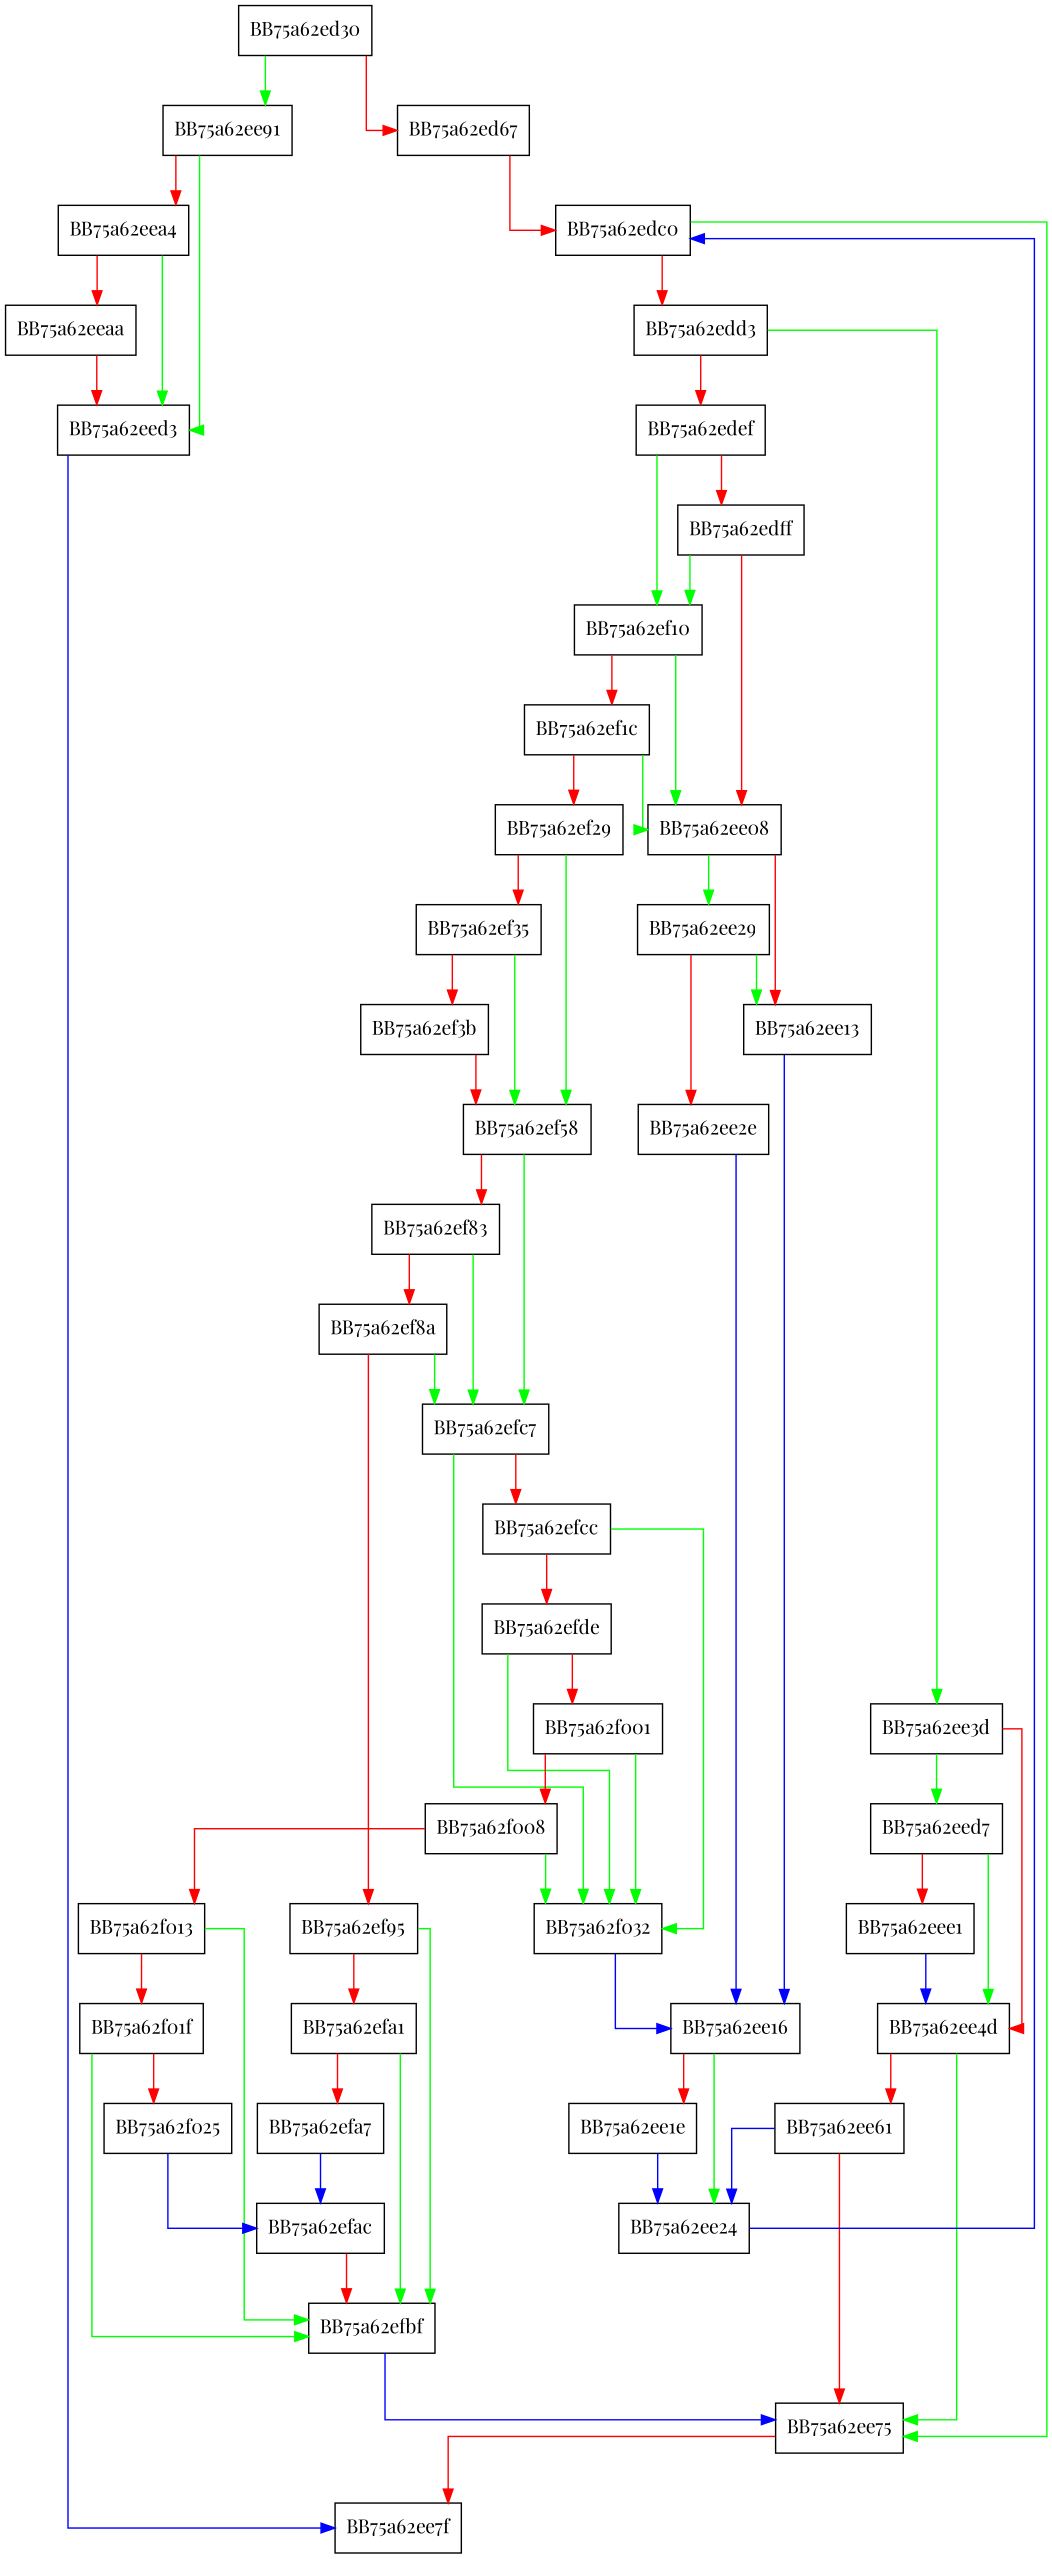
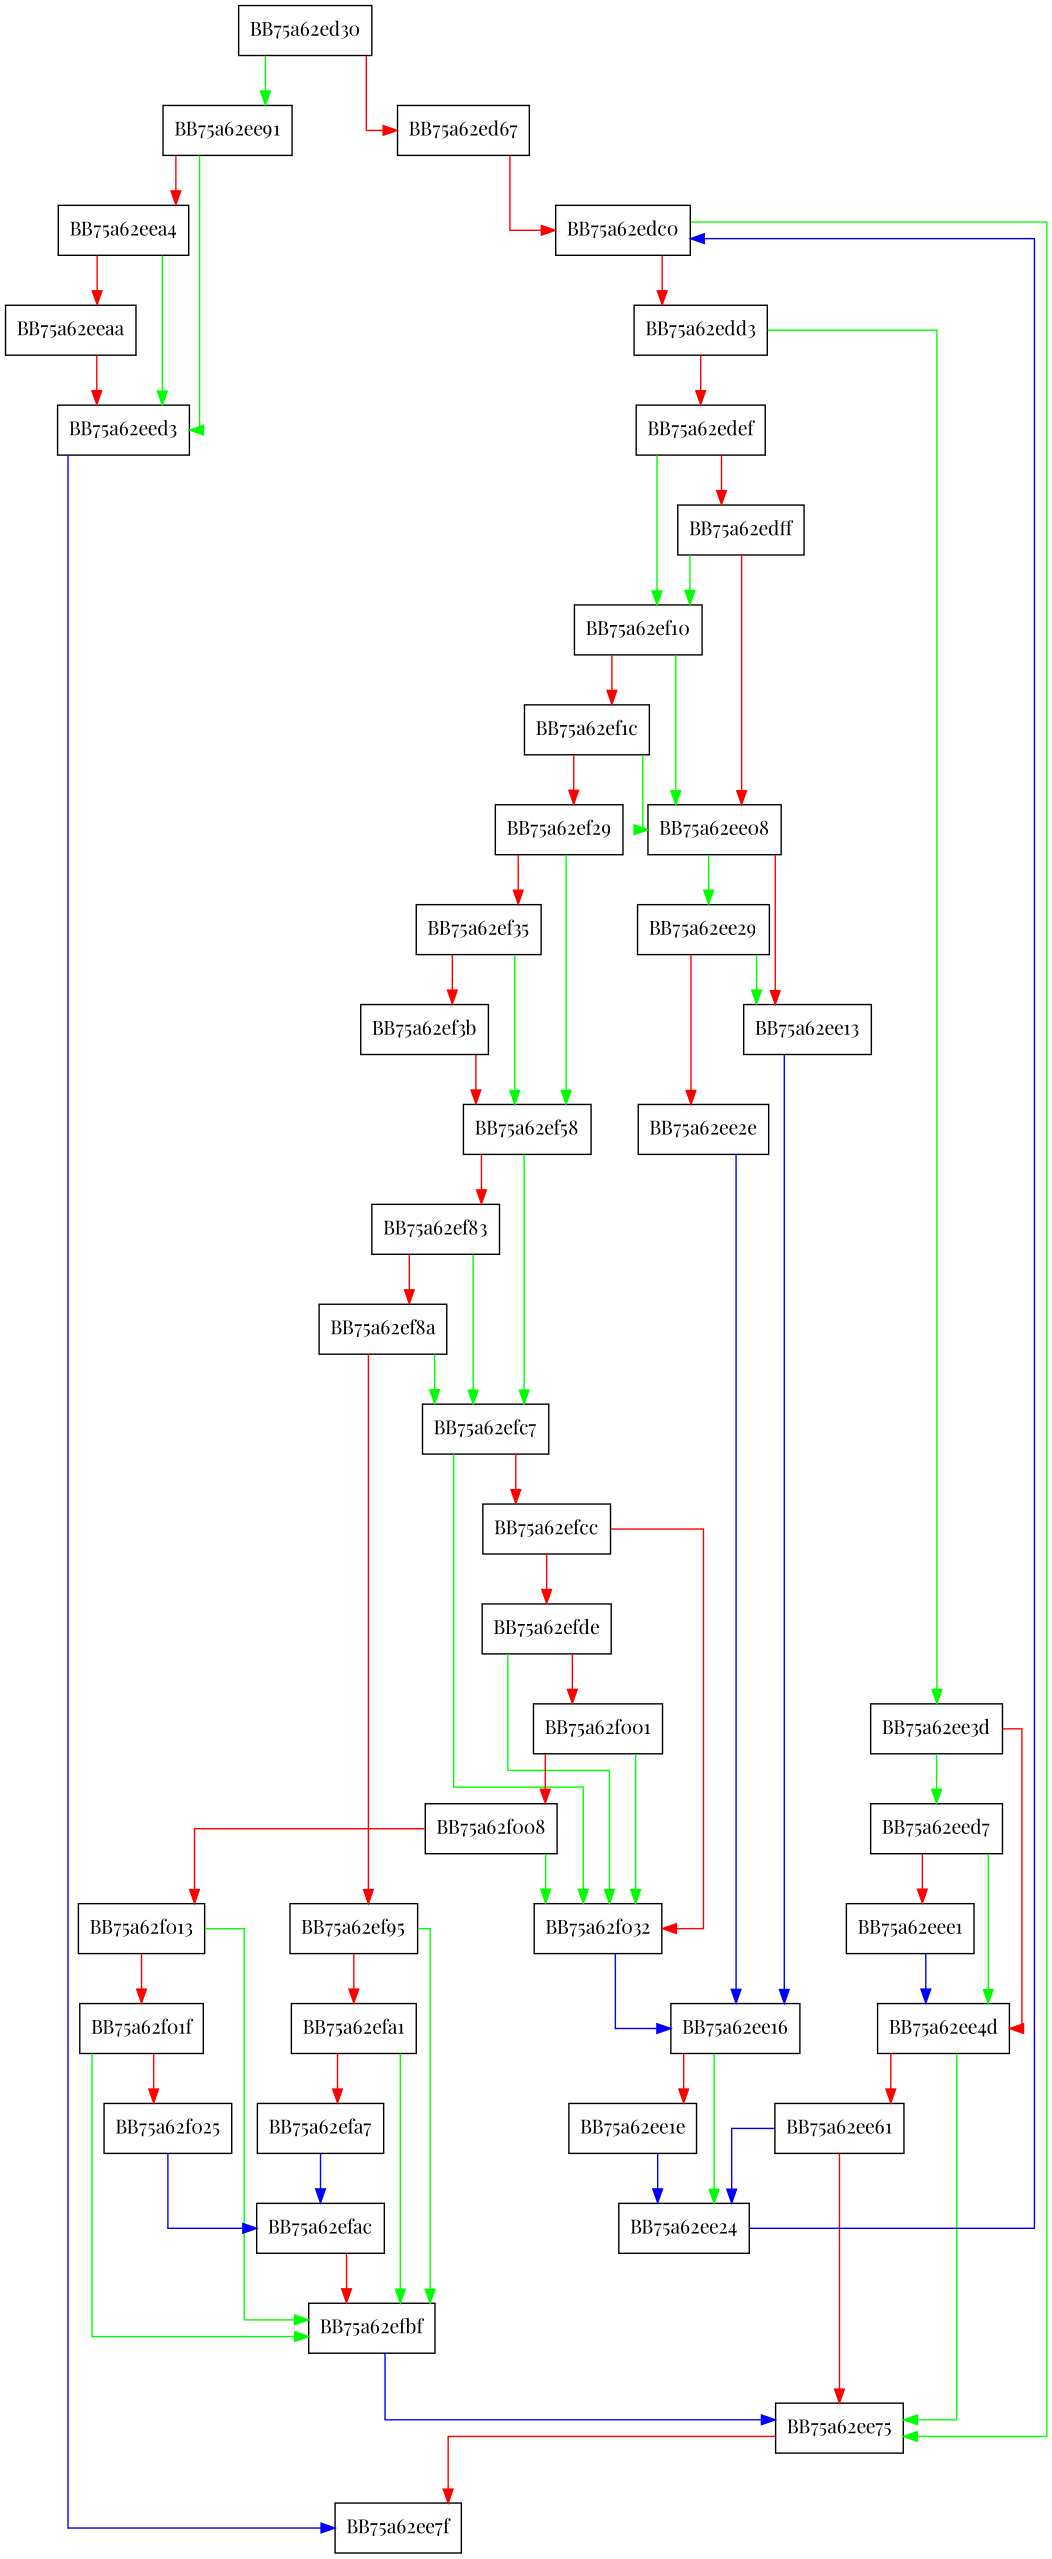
edge "BB75a62efcc" -> "BB75a62f032": color green -> red
